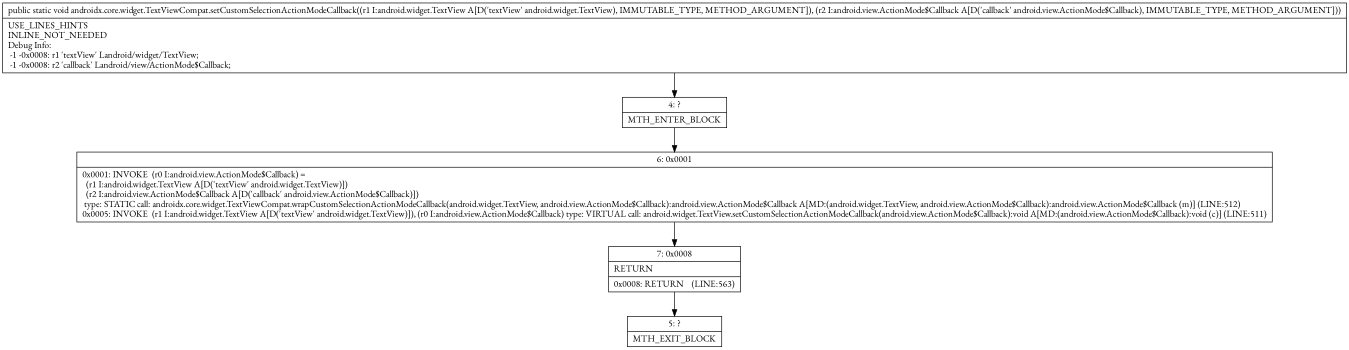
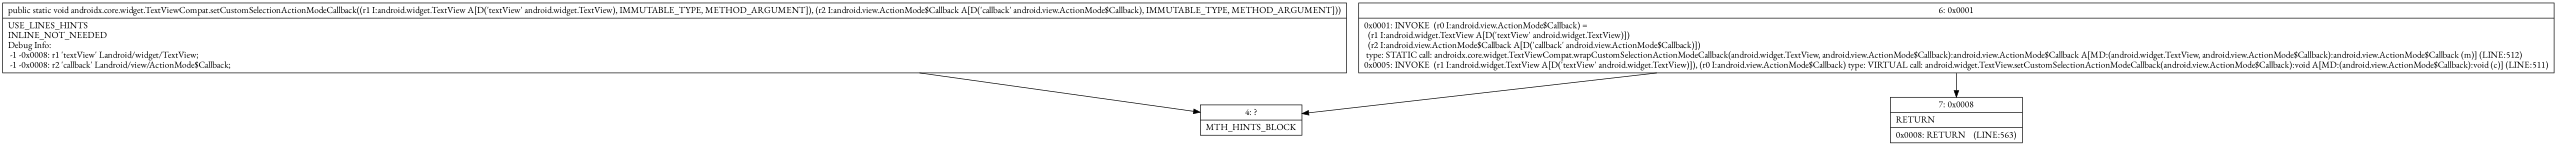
node "4: ?": text "MTH_ENTER_BLOCK" -> "MTH_HINTS_BLOCK"
edge "4: ?" -> "6: 0x0001": reversed
node "5: ?": removed
